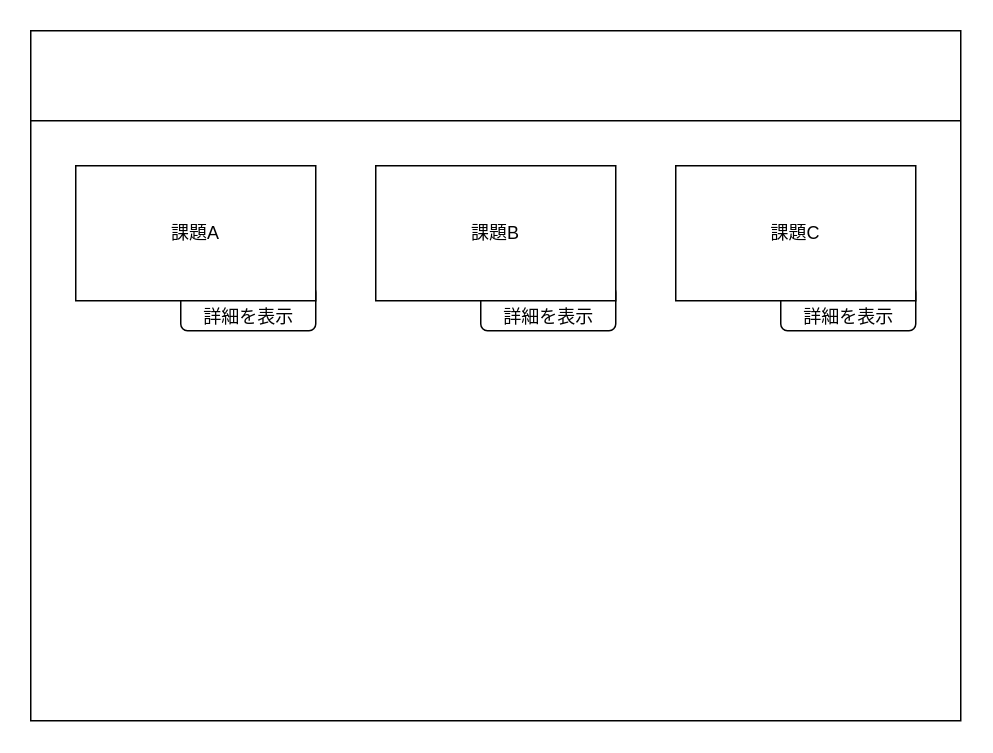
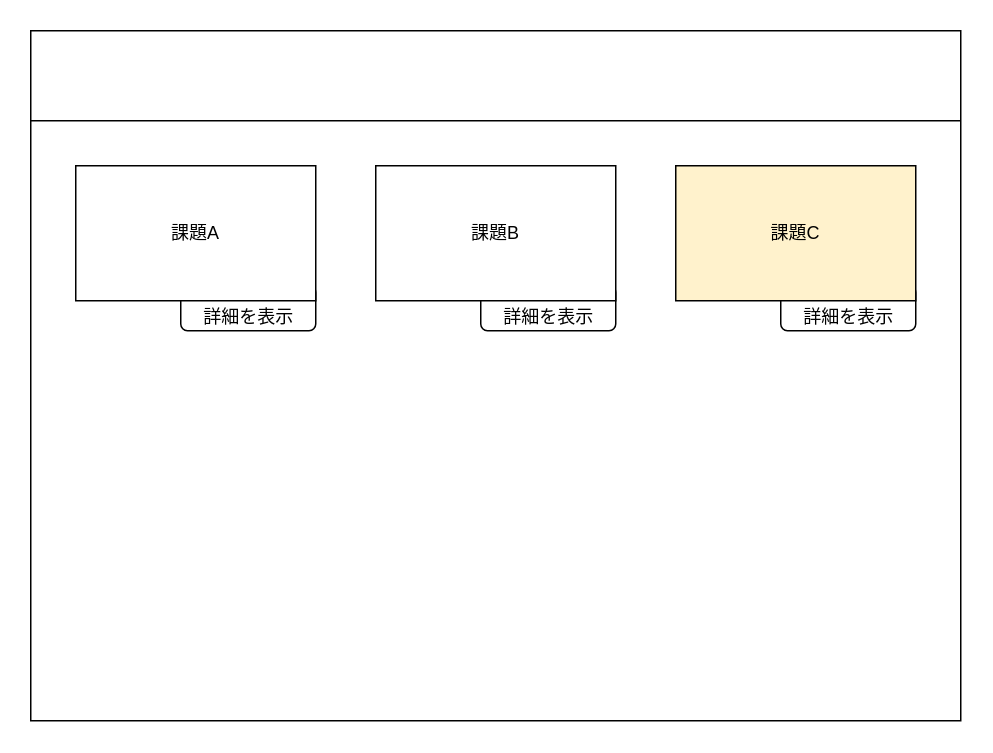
node "課題C": fillcolor #ffffff -> #fff2cc
